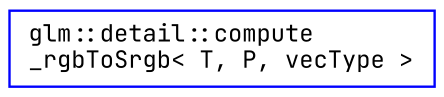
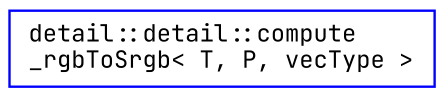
node "glm::detail::compute _rgbToSrgb< T, P, vecType >": label "glm::detail::compute _rgbToSrgb< T, P, vecType >" -> "detail::detail::compute _rgbToSrgb< T, P, vecType >"
